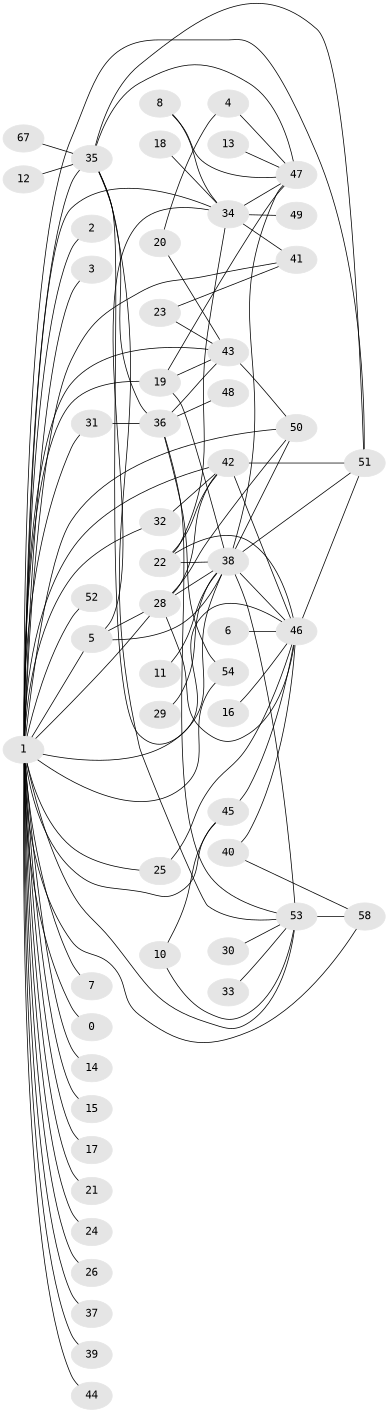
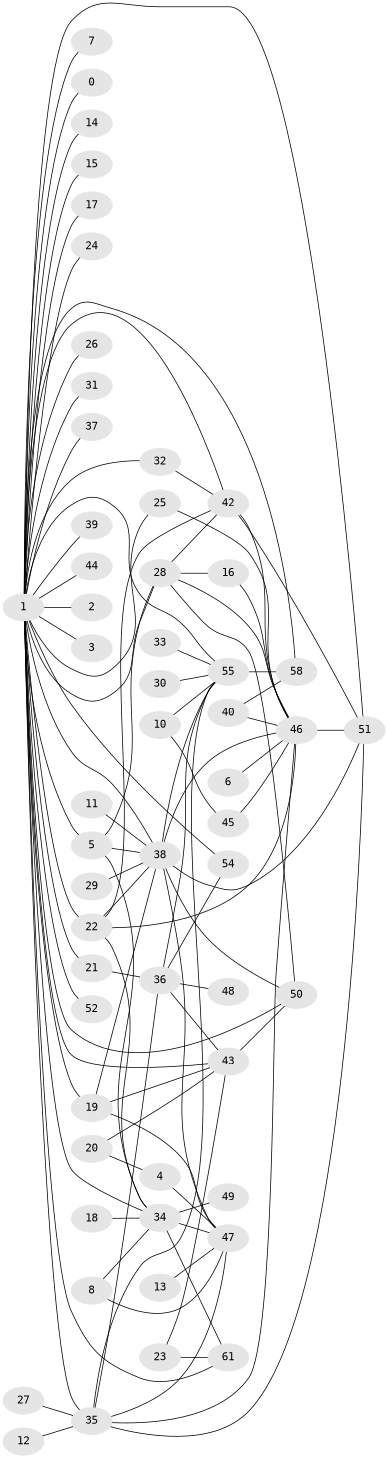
node "67": label "67" -> "27"
node "41": label "41" -> "61"
edge "31" -- "36": now "21" -- "36"
edge "38" -- "28": now "16" -- "28"
edge "1" -- "45": now "1" -- "22"
node "53": label "53" -> "55"
